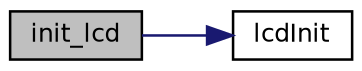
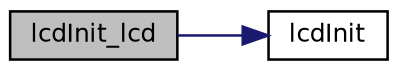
node "init_lcd": label "init_lcd" -> "lcdInit_lcd"
